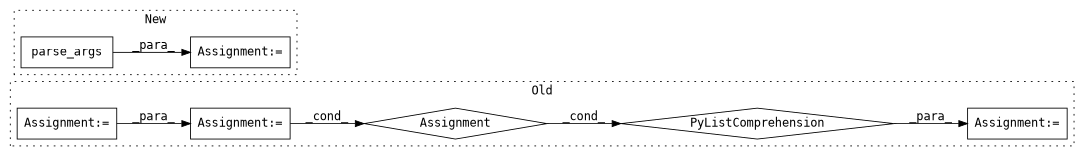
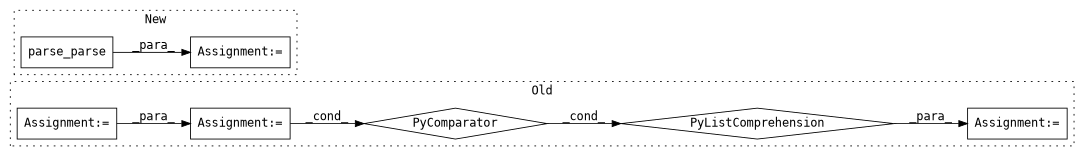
node "parse_args": label "parse_args" -> "parse_parse"
node "Assignment": label "Assignment" -> "PyComparator"
